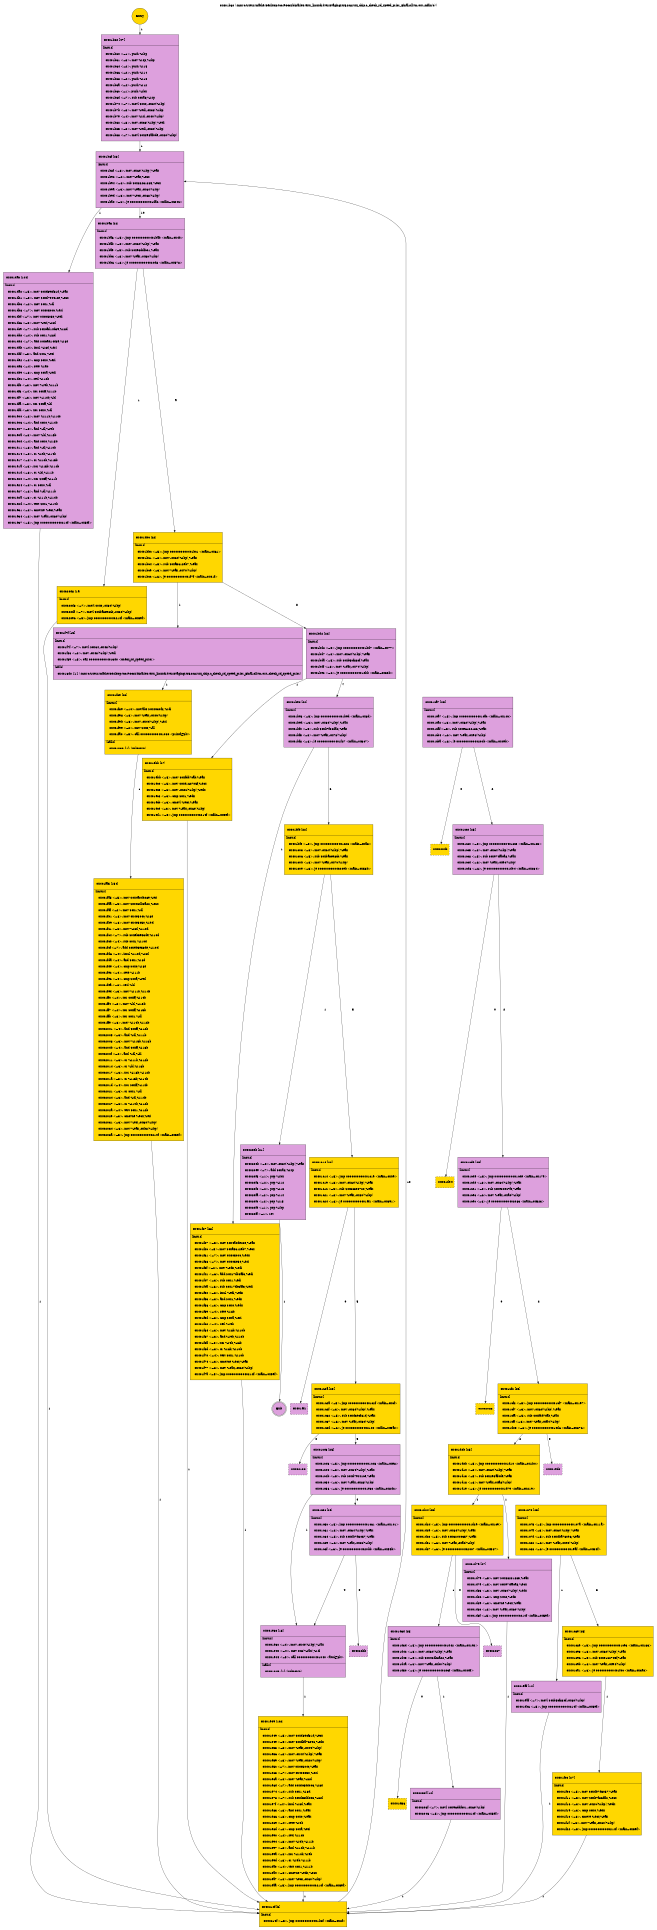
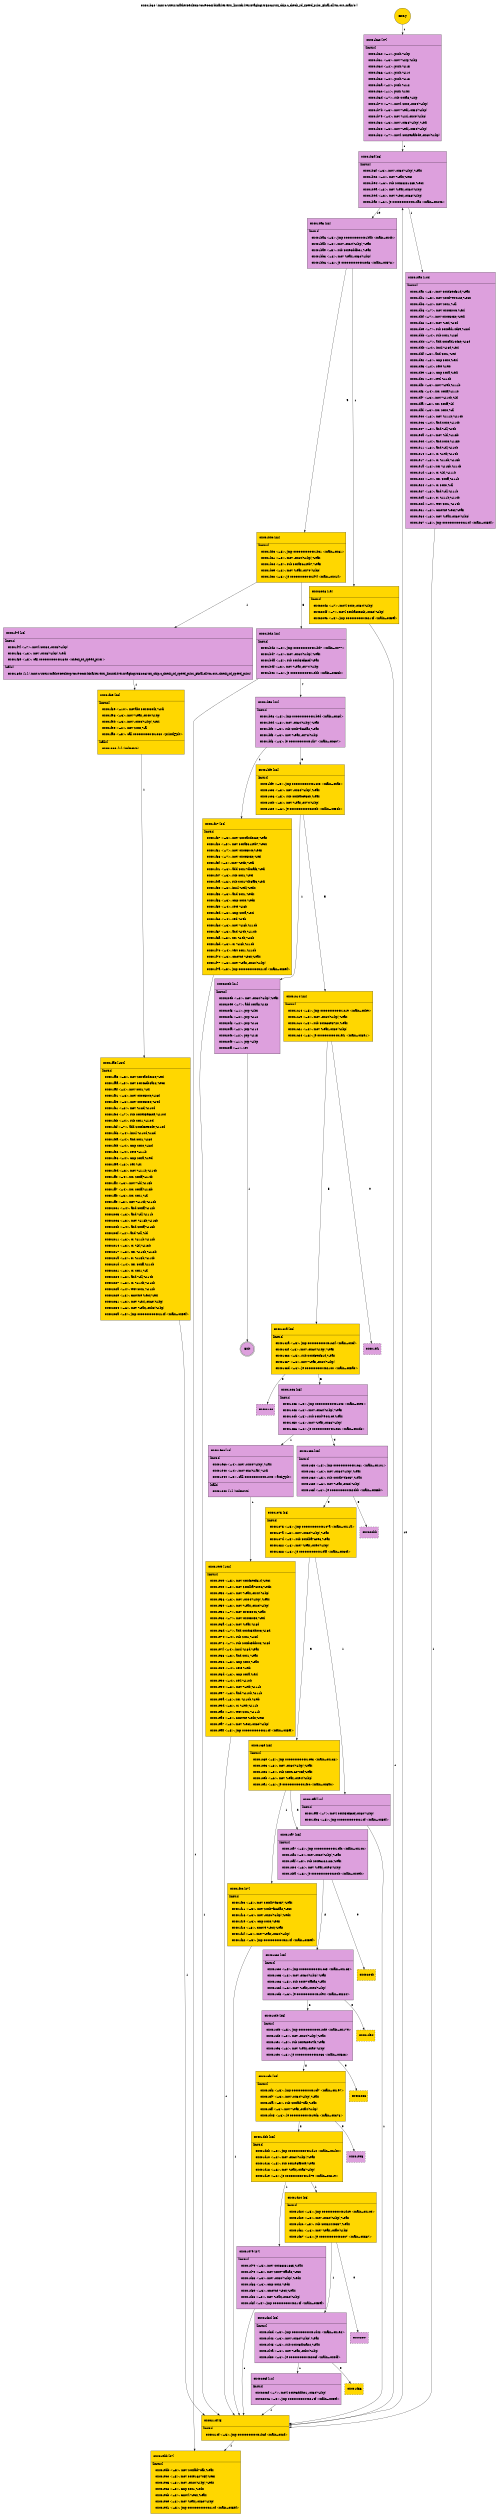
edge "0x401ebb [27]" -> "0x40214f [5]": reversed
edge "0x401c5c [25]" -> "0x401e3c [13]": now "0x401c5c [25]" -> "0x401c75 [25]"
edge "0x401c8e [25]" -> "0x401ca7 [25]": added, label "2"
